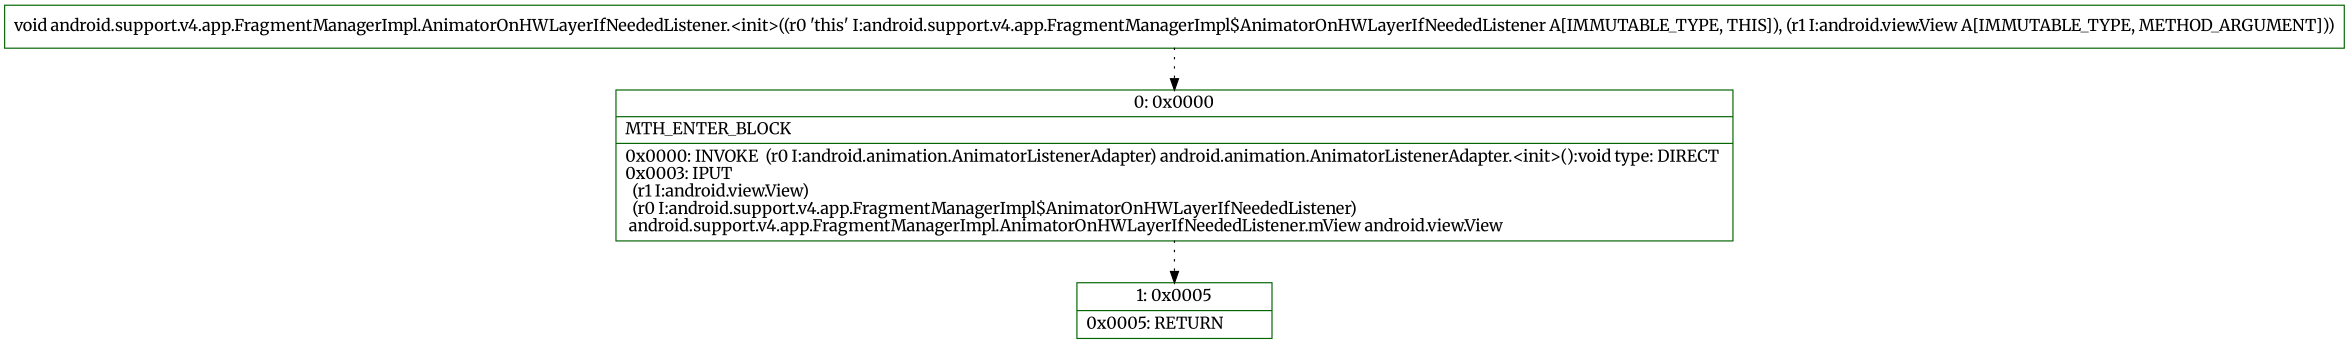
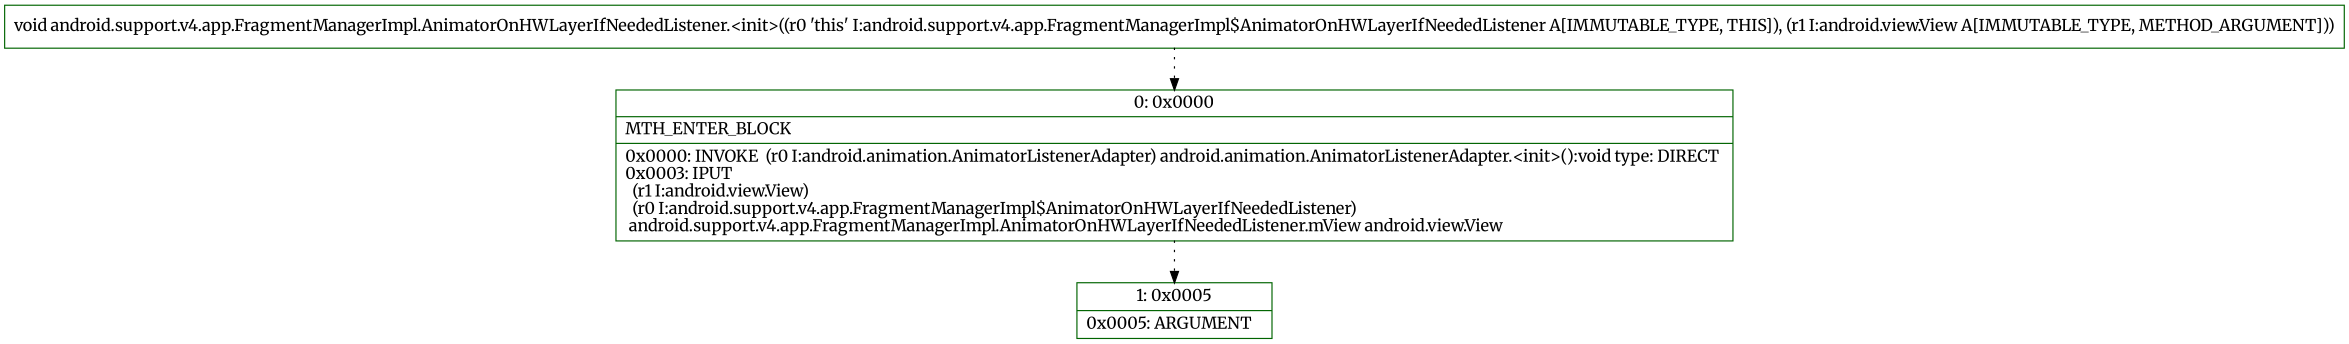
node "1: 0x0005": text "0x0005: RETURN" -> "0x0005: ARGUMENT"
